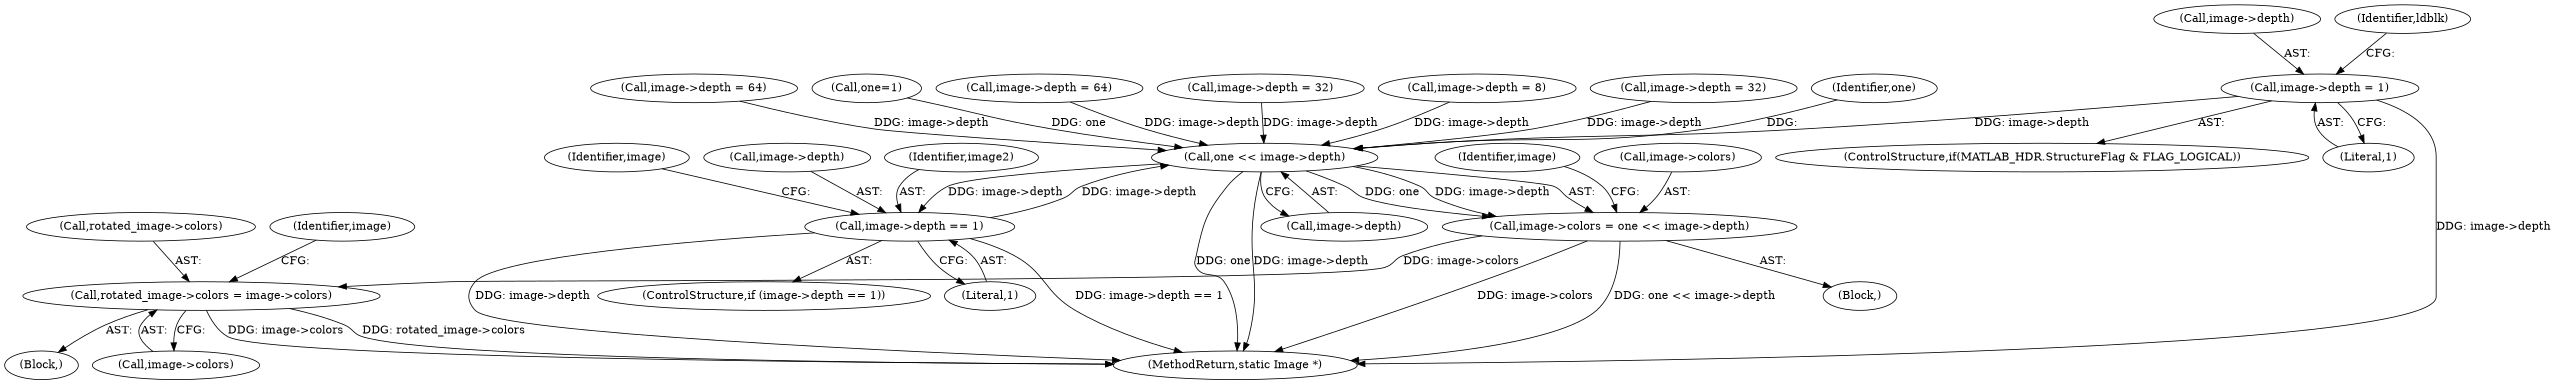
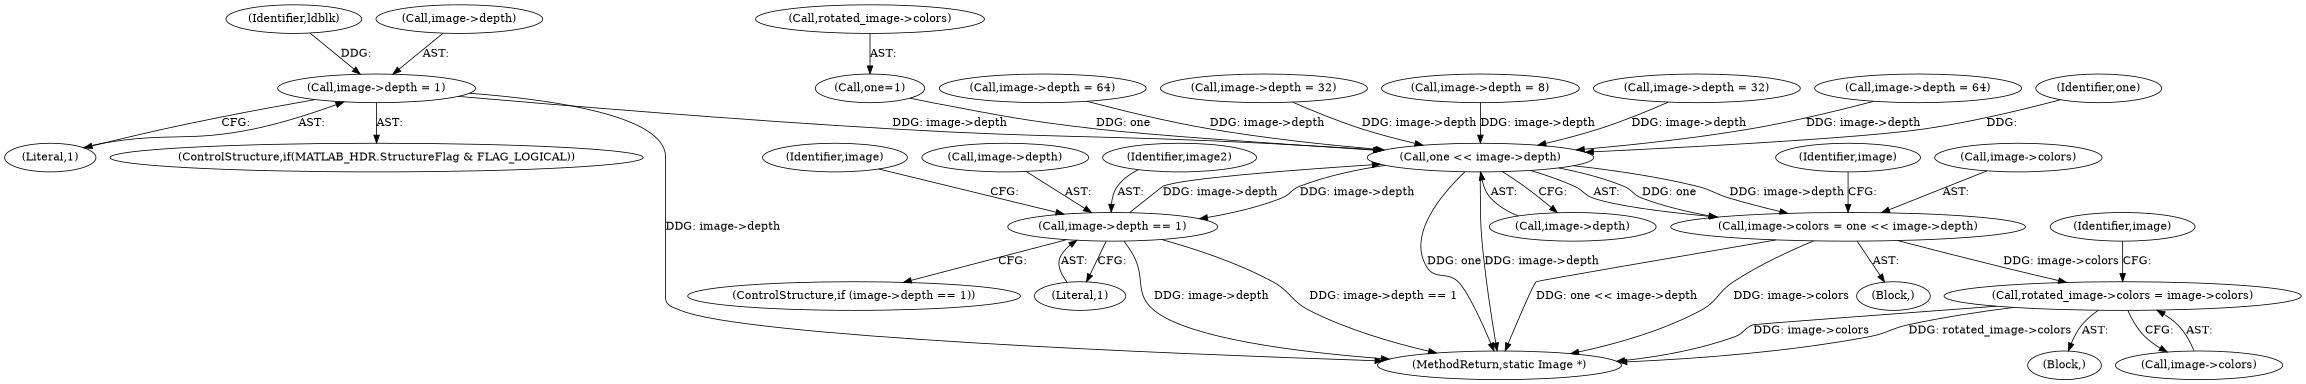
edge "(Identifier,ldblk)" -> "(Call,image->depth = 1)": label "CFG: " -> "DDG: "
edge "(Call,rotated_image->colors)" -> "(Call,rotated_image->colors = image->colors)": now "(Call,rotated_image->colors)" -> "(Call,one=1)"
edge "(Call,image->depth == 1)" -> "(ControlStructure,if (image->depth == 1))": label "AST: " -> "CFG: "
